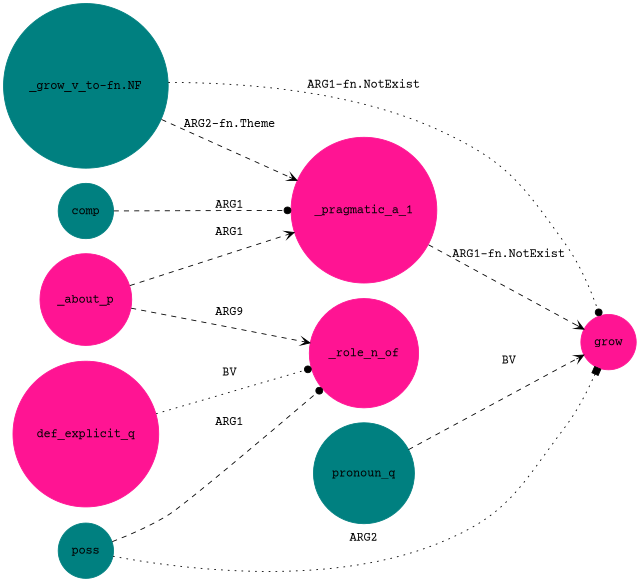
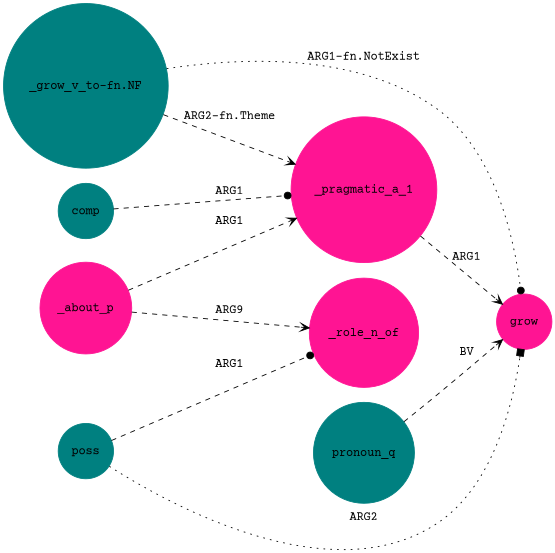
edge "_pragmatic_a_1" -> "grow": label "ARG1-fn.NotExist" -> "ARG1"
node "def_explicit_q": removed
